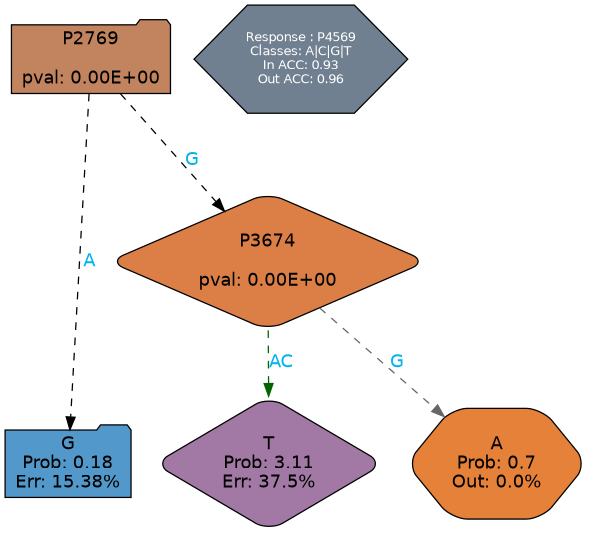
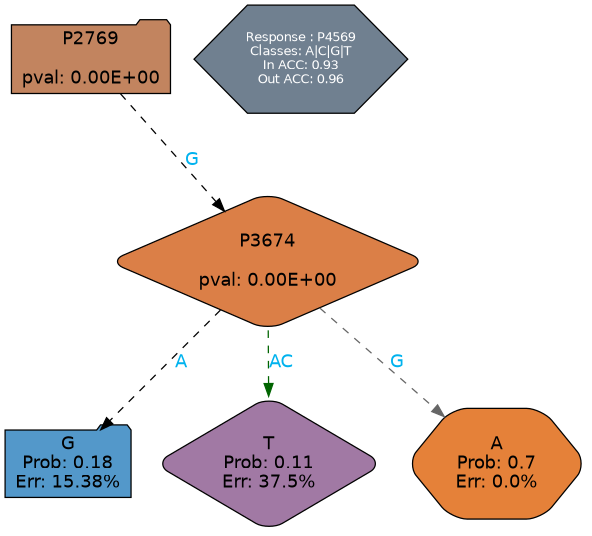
edge "P2769 pval: 0.00E+00" -> "G Prob: 0.18 Err: 15.38%": now "P3674 pval: 0.00E+00" -> "G Prob: 0.18 Err: 15.38%"
node "T Prob: 3.11 Err: 37.5%": label "T Prob: 3.11 Err: 37.5%" -> "T Prob: 0.11 Err: 37.5%"
node "A Prob: 0.7 Out: 0.0%": label "A Prob: 0.7 Out: 0.0%" -> "A Prob: 0.7 Err: 0.0%"
